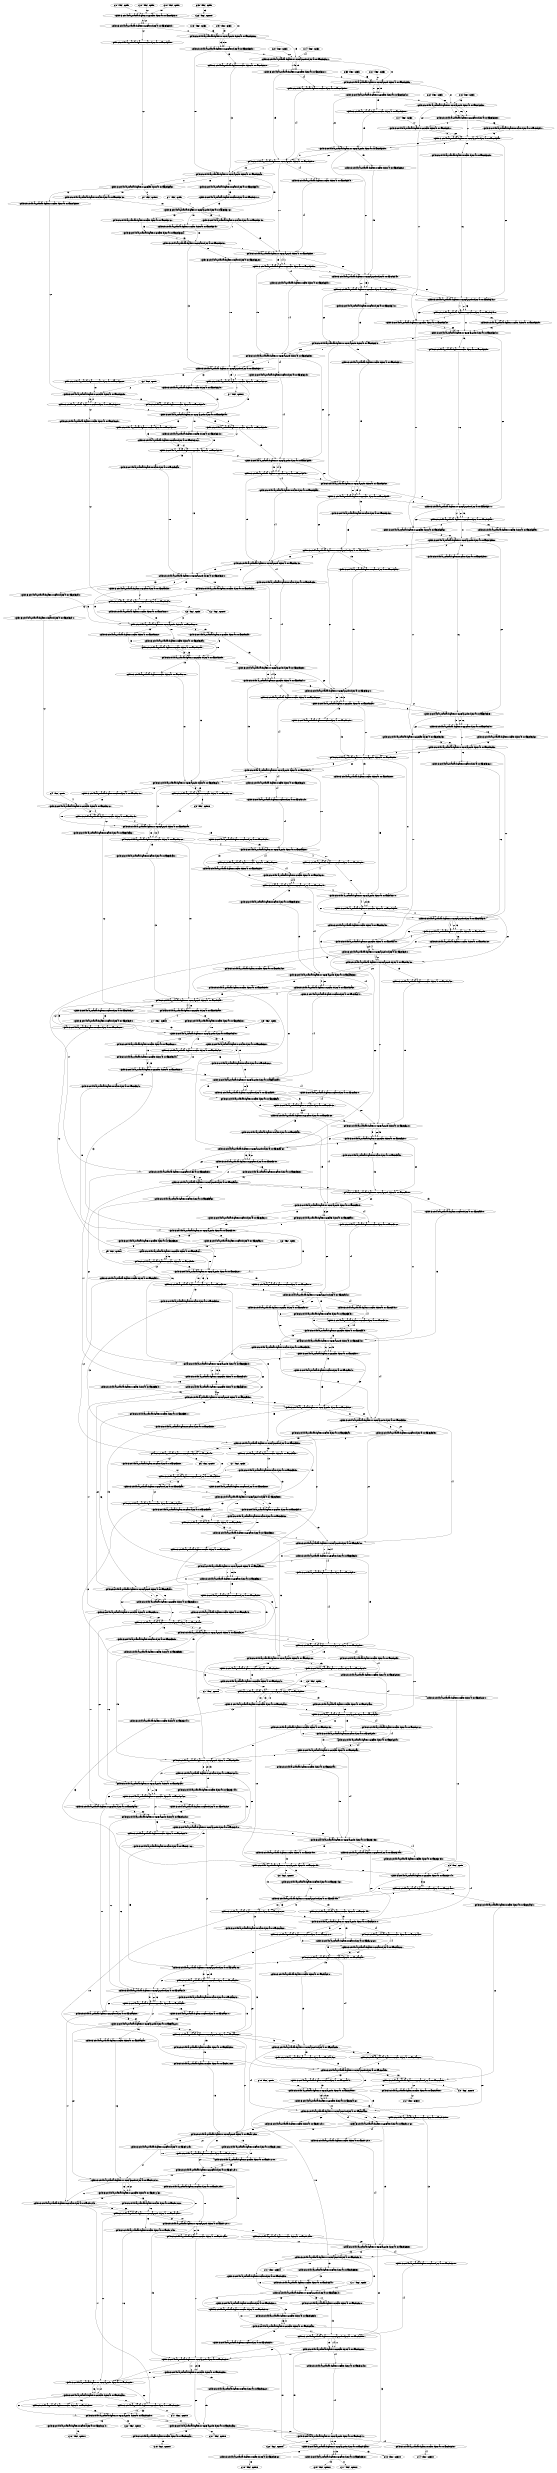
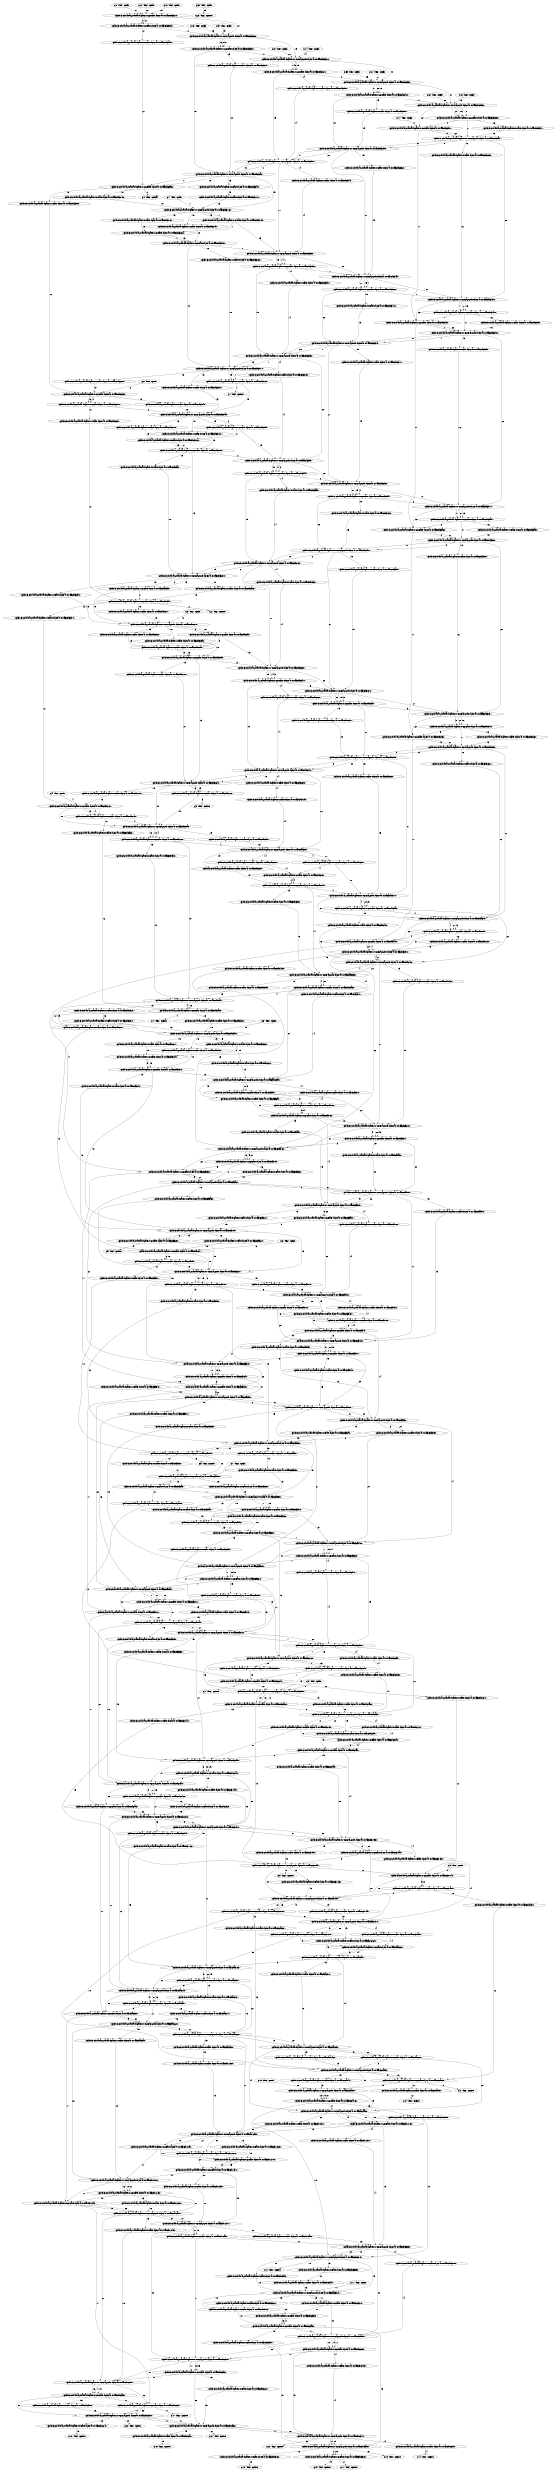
node "q(0) (d=2), op=out": label "q(0) (d=2), op=out" -> "q(0) (d=2), op=cfa"
